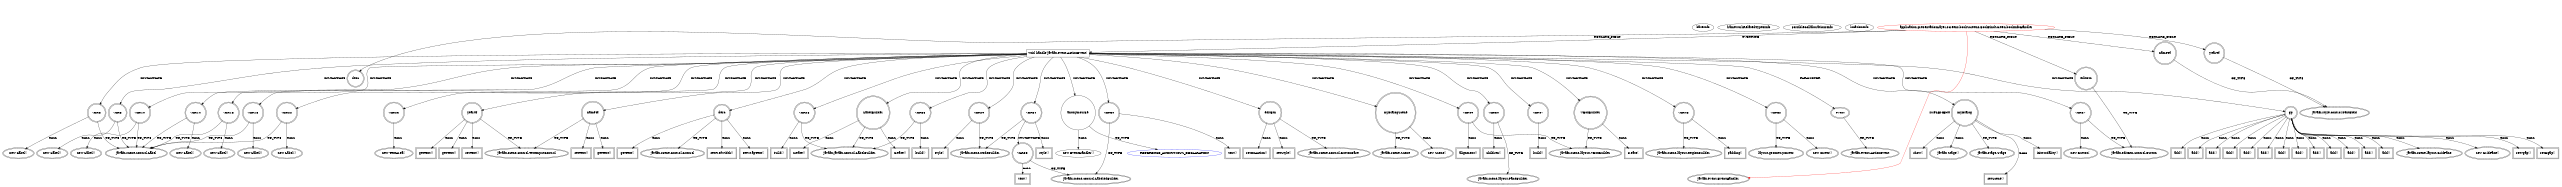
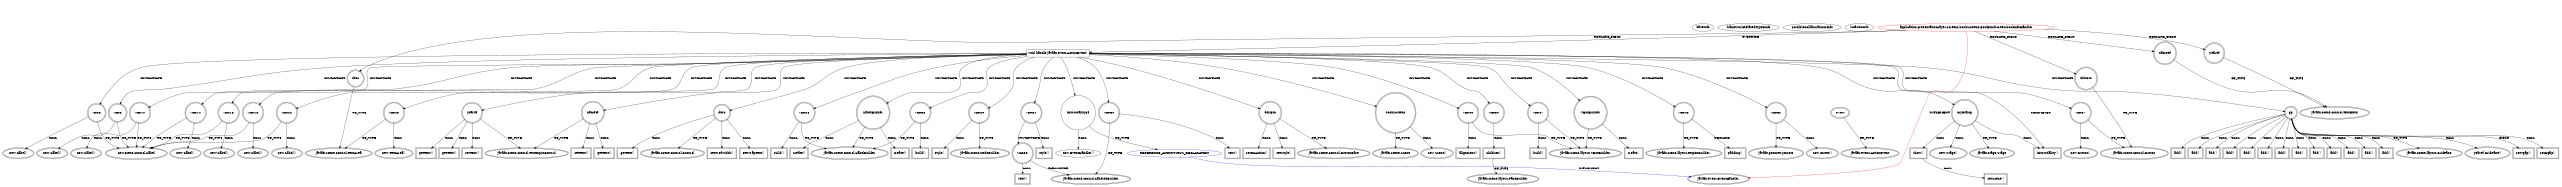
edge "void handle(javafx.event.ActionEvent)" -> "event": now "void handle(javafx.event.ActionEvent)" -> "initModality()"
node "anonymous39": label "anonymous39" -> "initModality39"
node "myDialogScene": label "myDialogScene" -> "bookScreens"
node "javafx.style.control.TextField": label "javafx.style.control.TextField" -> "javafx.scene.control.TextField"
edge "VAR34" -> "javafx.scene.NodeBuilder": removed, label "OF_TYPE"
edge "VAR47" -> "javafx.scene.layout.VBoxBuilder": added, label "OF_TYPE"
edge "VAR48" -> "padding()": label "CALL" -> "DECLARE"
edge "gp" -> "javafx.scene.layout.GridPane": label "CALL" -> "OF_TYPE"
edge "gp" -> "setVgap()": label "CALL" -> "FIELD"
edge "myDialog" -> "setScene()": now "show()" -> "setScene()"
edge "VAR50" -> "javafx.scene.layout.PaneBuilder": now "children()" -> "javafx.scene.layout.PaneBuilder"
node "javafx.scene.control.Label": label "javafx.scene.control.Label" -> "new.scene.control.Label"
node "javafx.scene.control.TextArea": added
node "javafx.javafx.control.LabelBuilder": label "javafx.javafx.control.LabelBuilder" -> "javafx.scene.control.LabelBuilder"
node "layout.geometry.Insets": label "layout.geometry.Insets" -> "javafx.geometry.Insets"
node "javafx Stage()": label "javafx Stage()" -> "new Stage()"
node "javafx.editBtn.control.Button": label "javafx.editBtn.control.Button" -> "javafx.scene.control.Button"
node "new GridPane()": label "new GridPane()" -> "yearTf GridPane()"
edge "REFERENCE_ANONYMOUS_DECLARATION" -> "javafx.event.EventHandler": added, label "IMPLEMENT"
edge "VAR35" -> "javafx.scene.control.LabeledBuilder": label "OF_TYPE" -> "PARAMETER"
